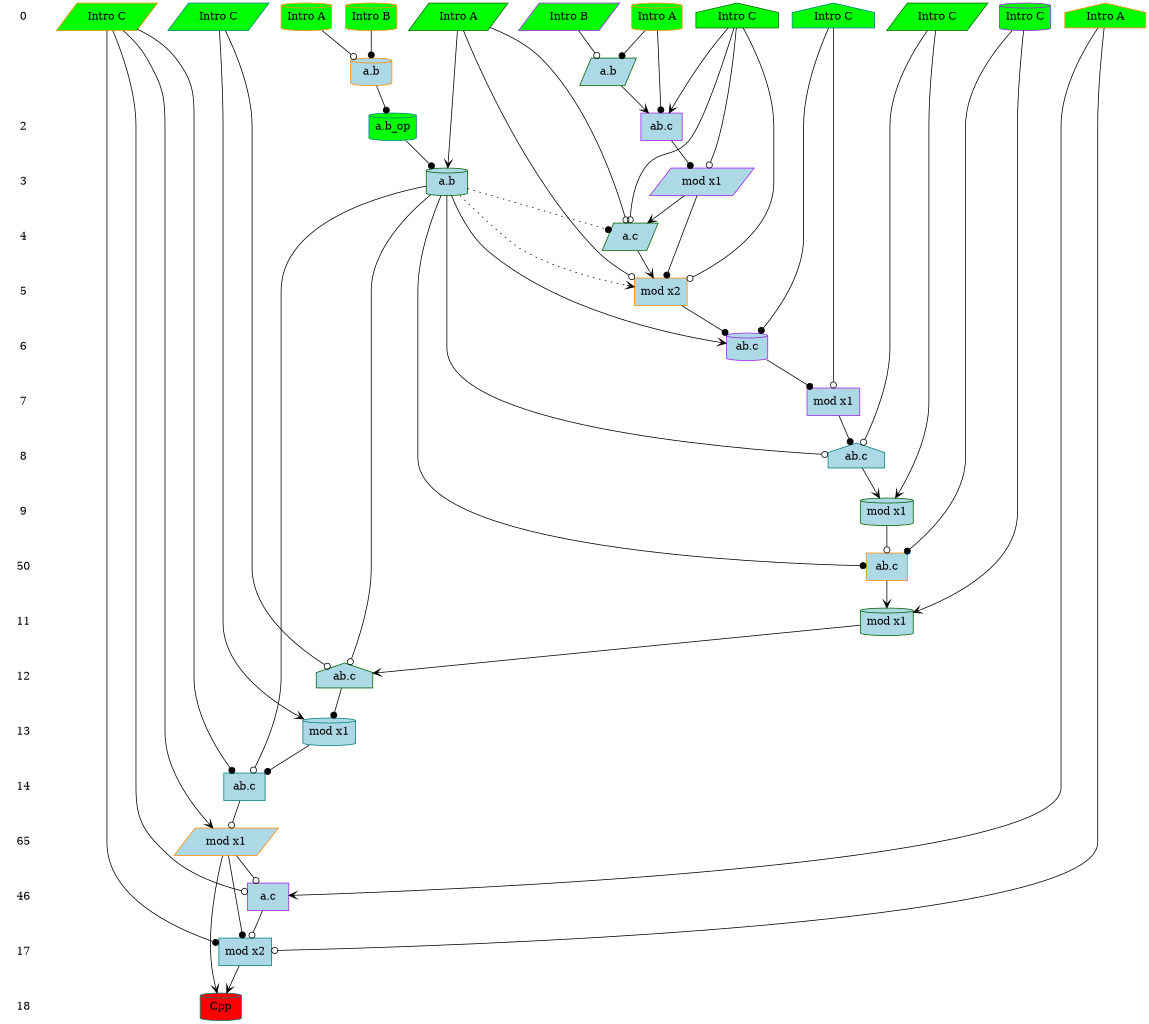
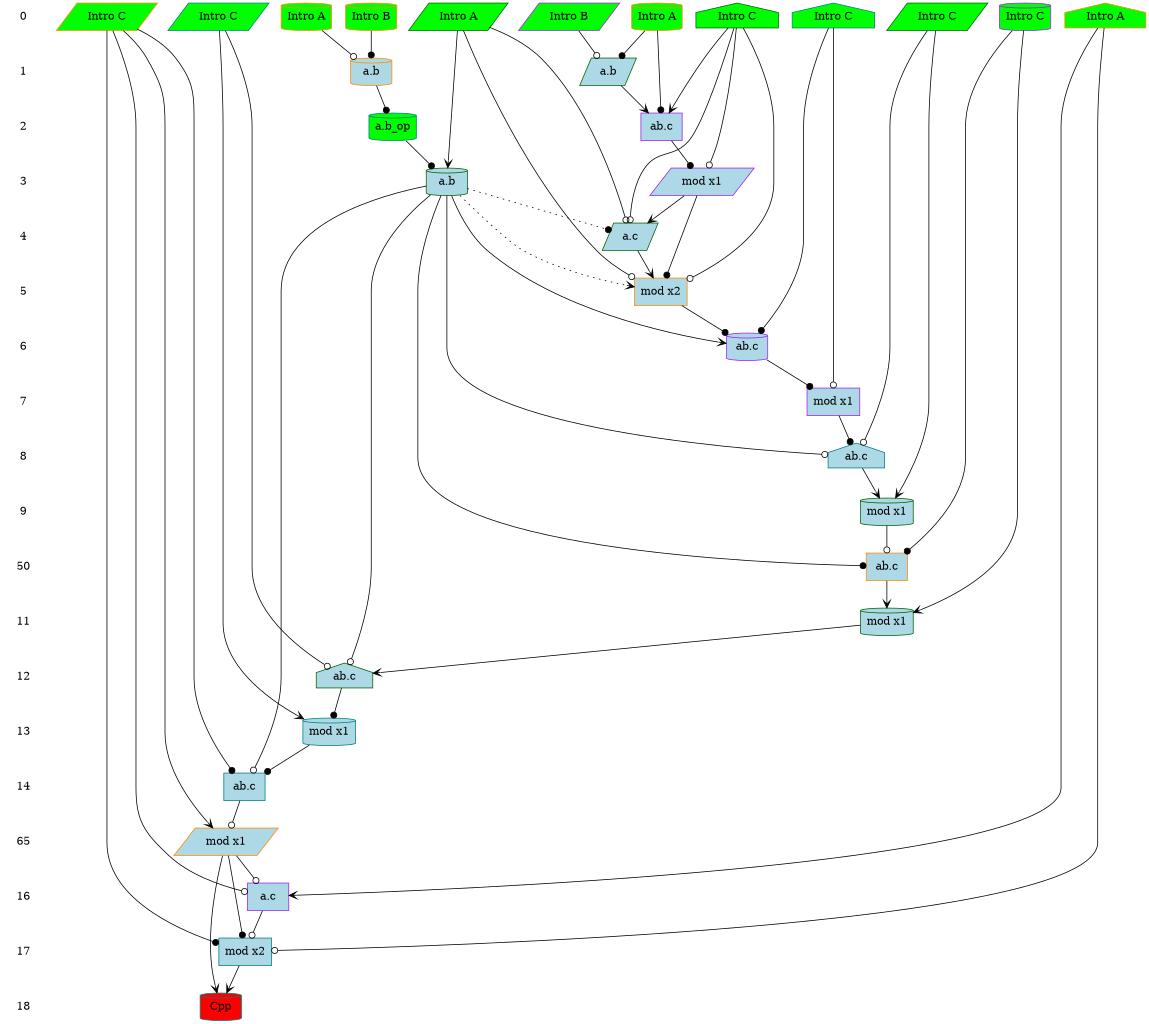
node "1": added
node "46": label "46" -> "16"
